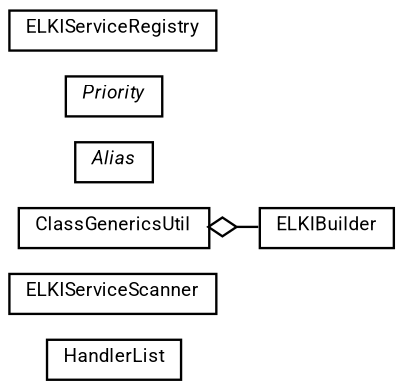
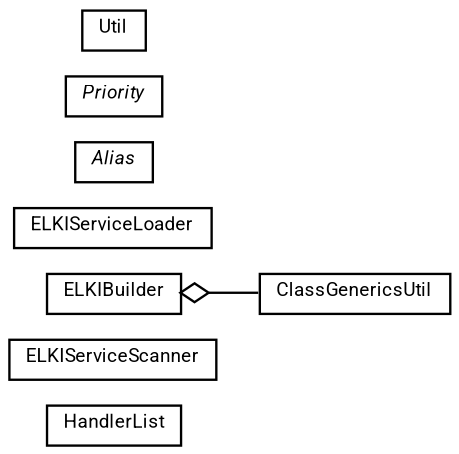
node "ELKIServiceRegistry": removed
node "Util": added
node "ELKIServiceLoader": added
edge "ELKIBuilder" -> "ClassGenericsUtil": reversed
